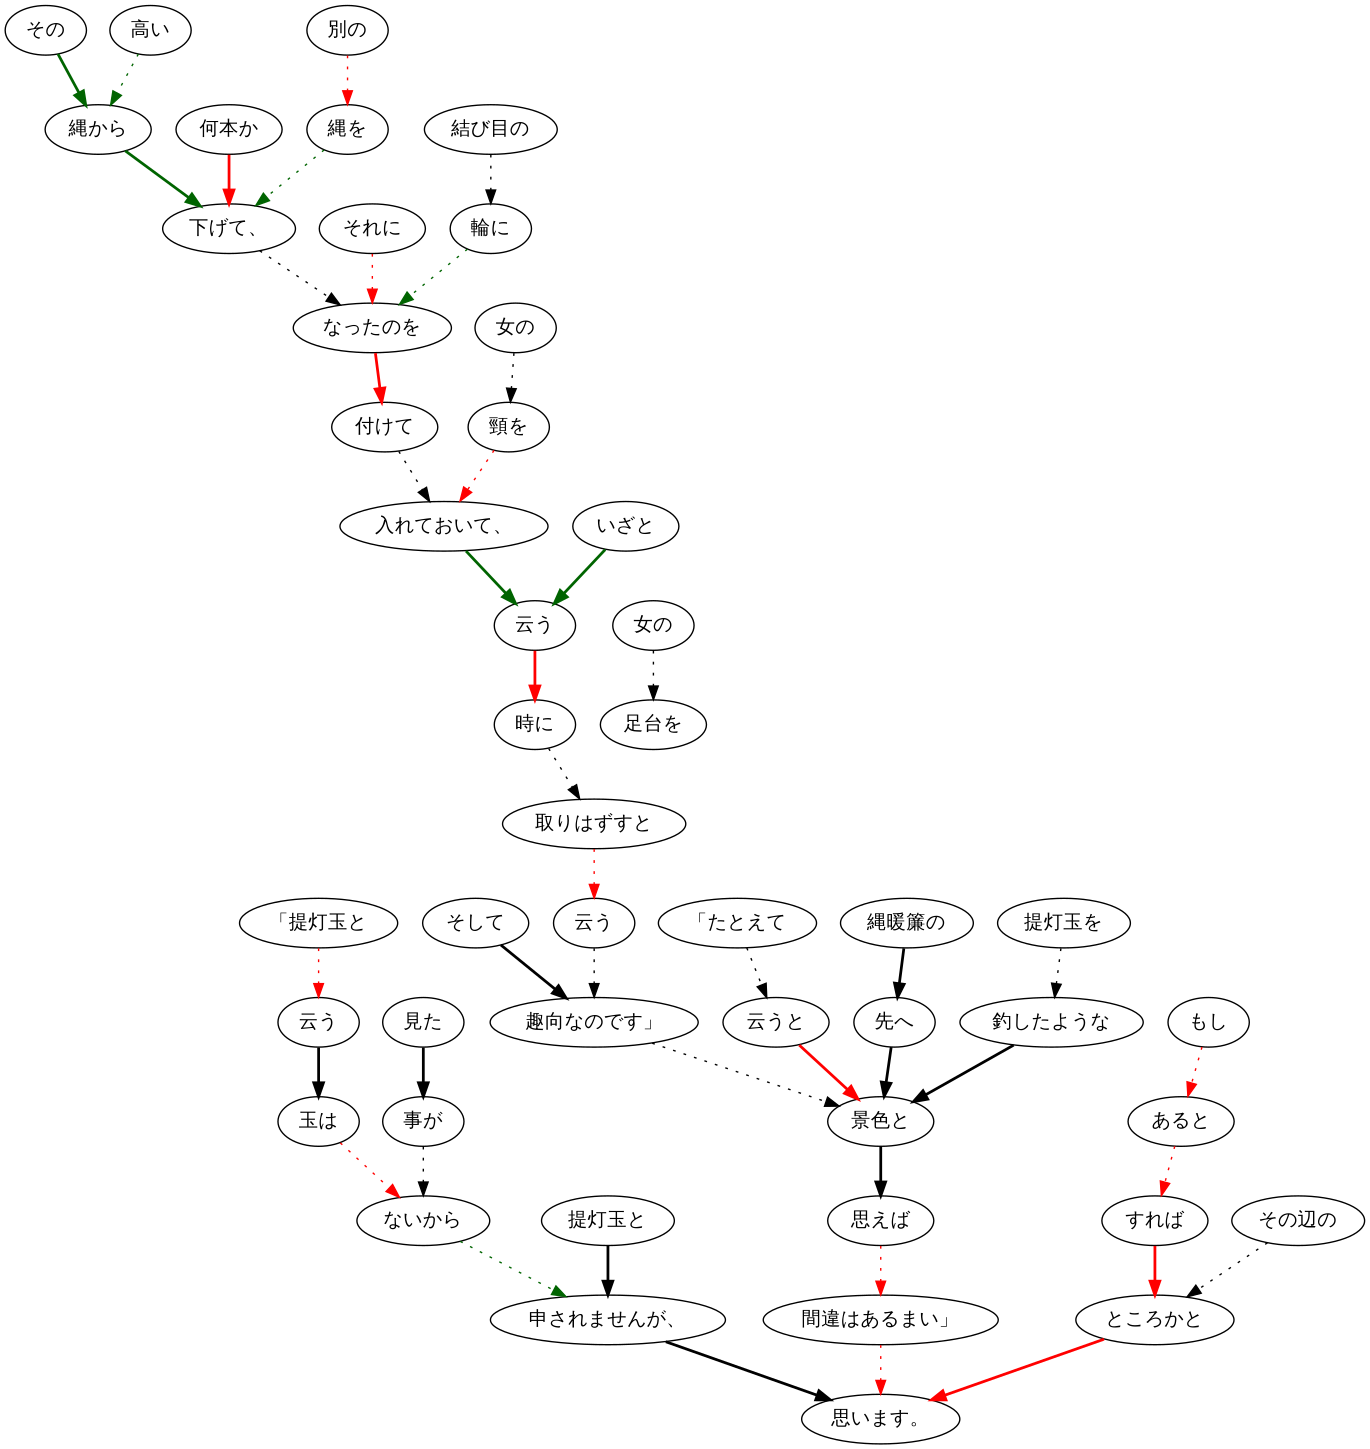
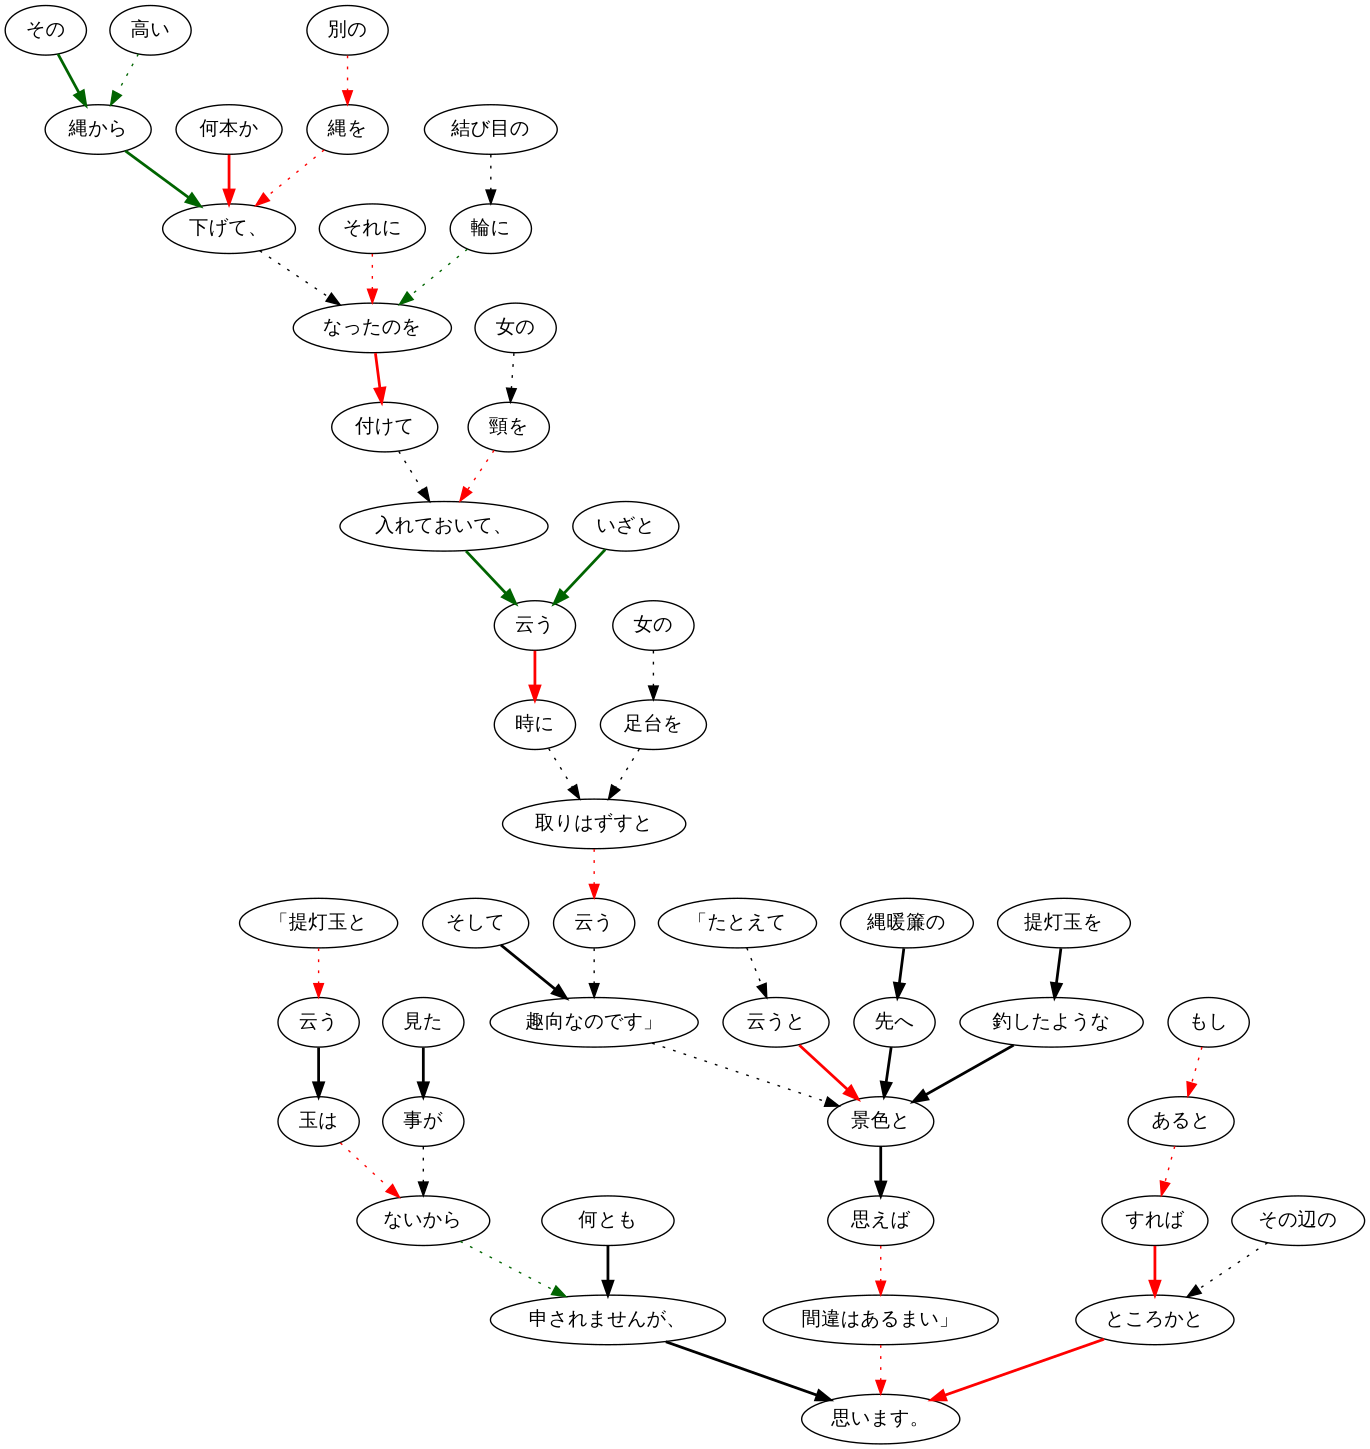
edge "縄を" -> "下げて、": color darkgreen -> red
edge "足台を" -> "取りはずすと": added
edge "提灯玉を" -> "釣したような": style dotted -> bold
node "提灯玉と": label "提灯玉と" -> "何とも"
